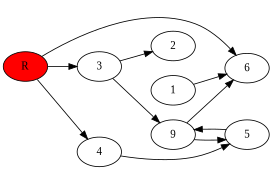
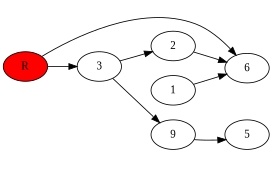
edge "9" -> "6": now "2" -> "6"
edge "5" -> "9": removed
node "4": removed
